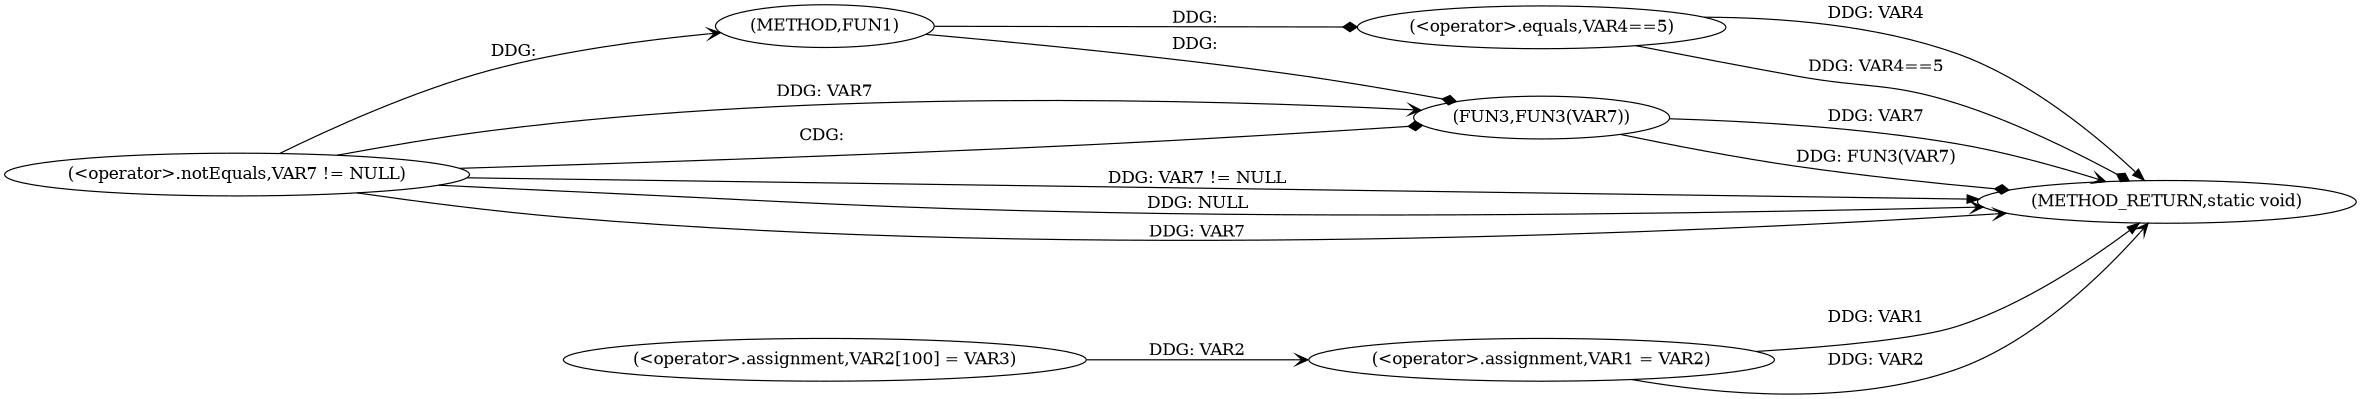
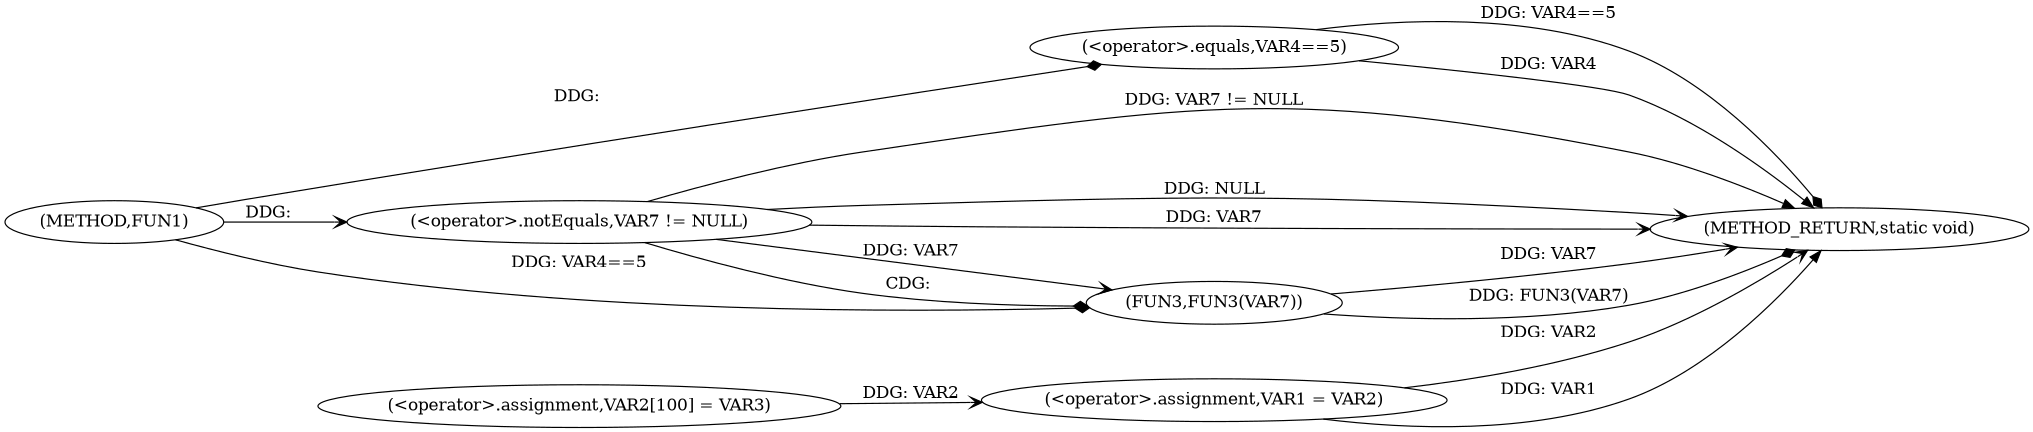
edge "(METHOD,FUN1)" -> "(FUN3,FUN3(VAR7))": label "DDG: " -> "DDG: VAR4==5"
edge "(<operator>.notEquals,VAR7 != NULL)" -> "(METHOD,FUN1)": reversed
